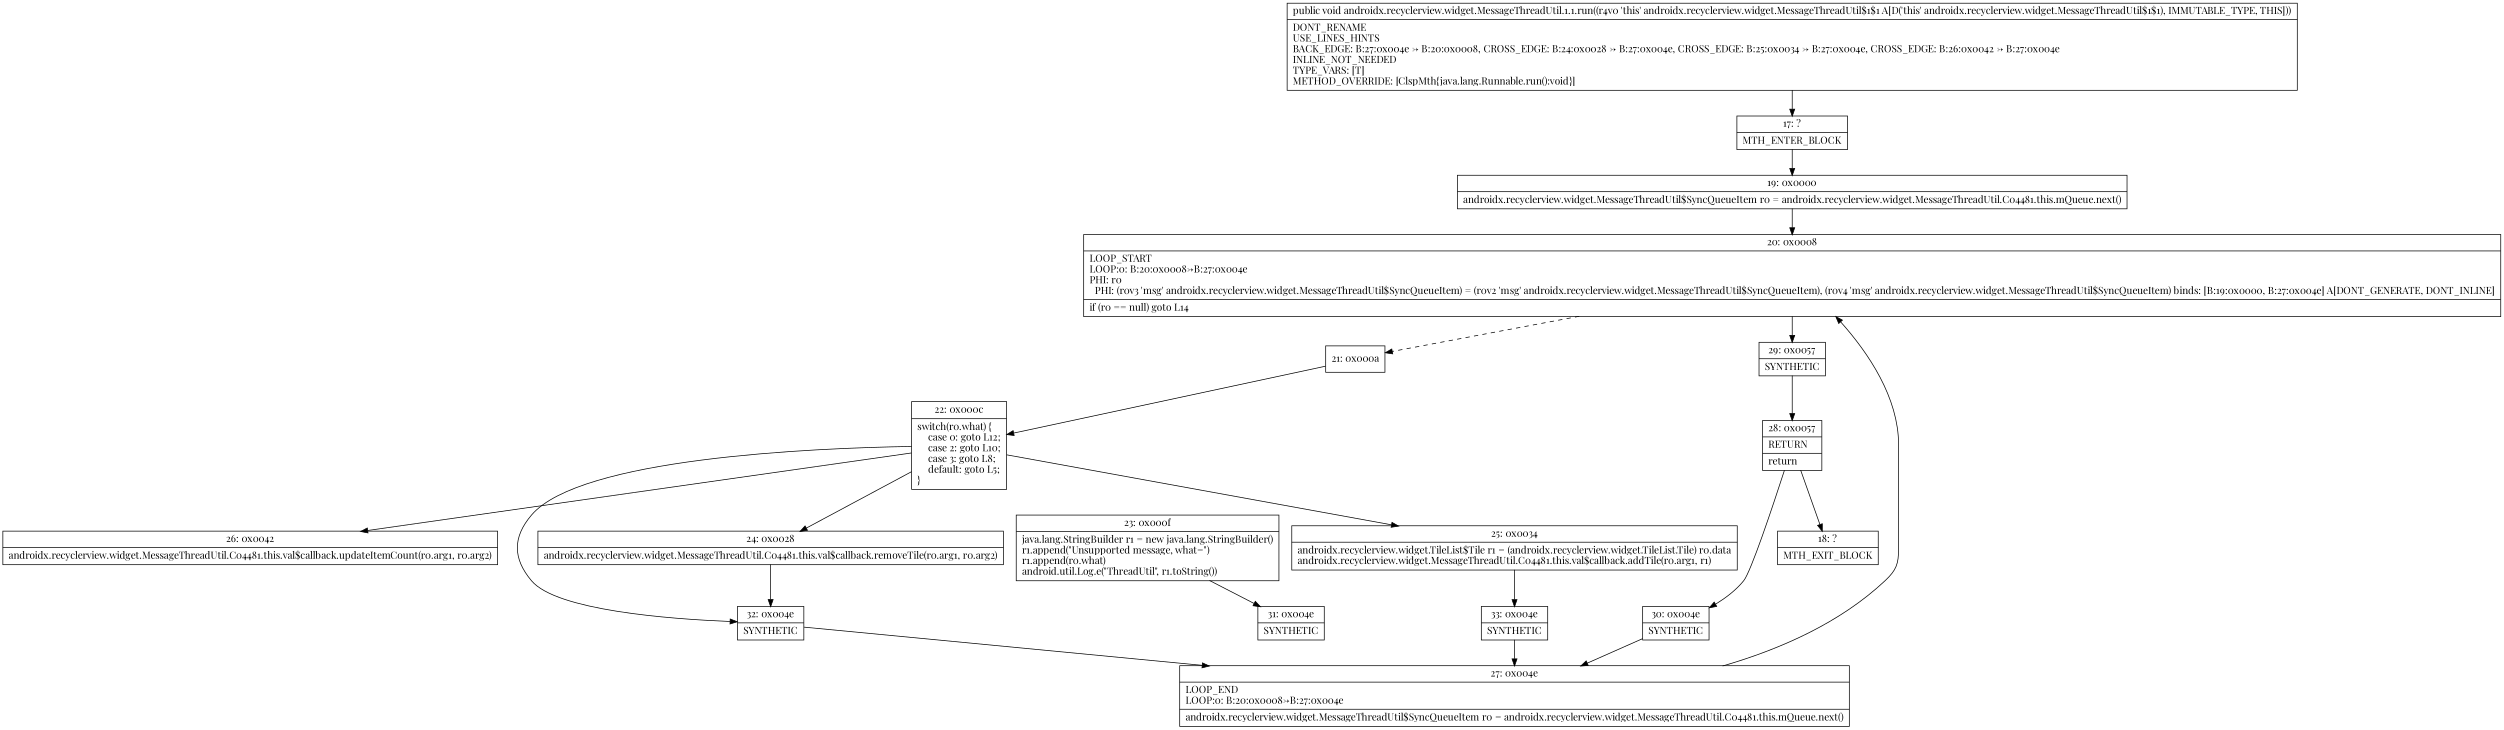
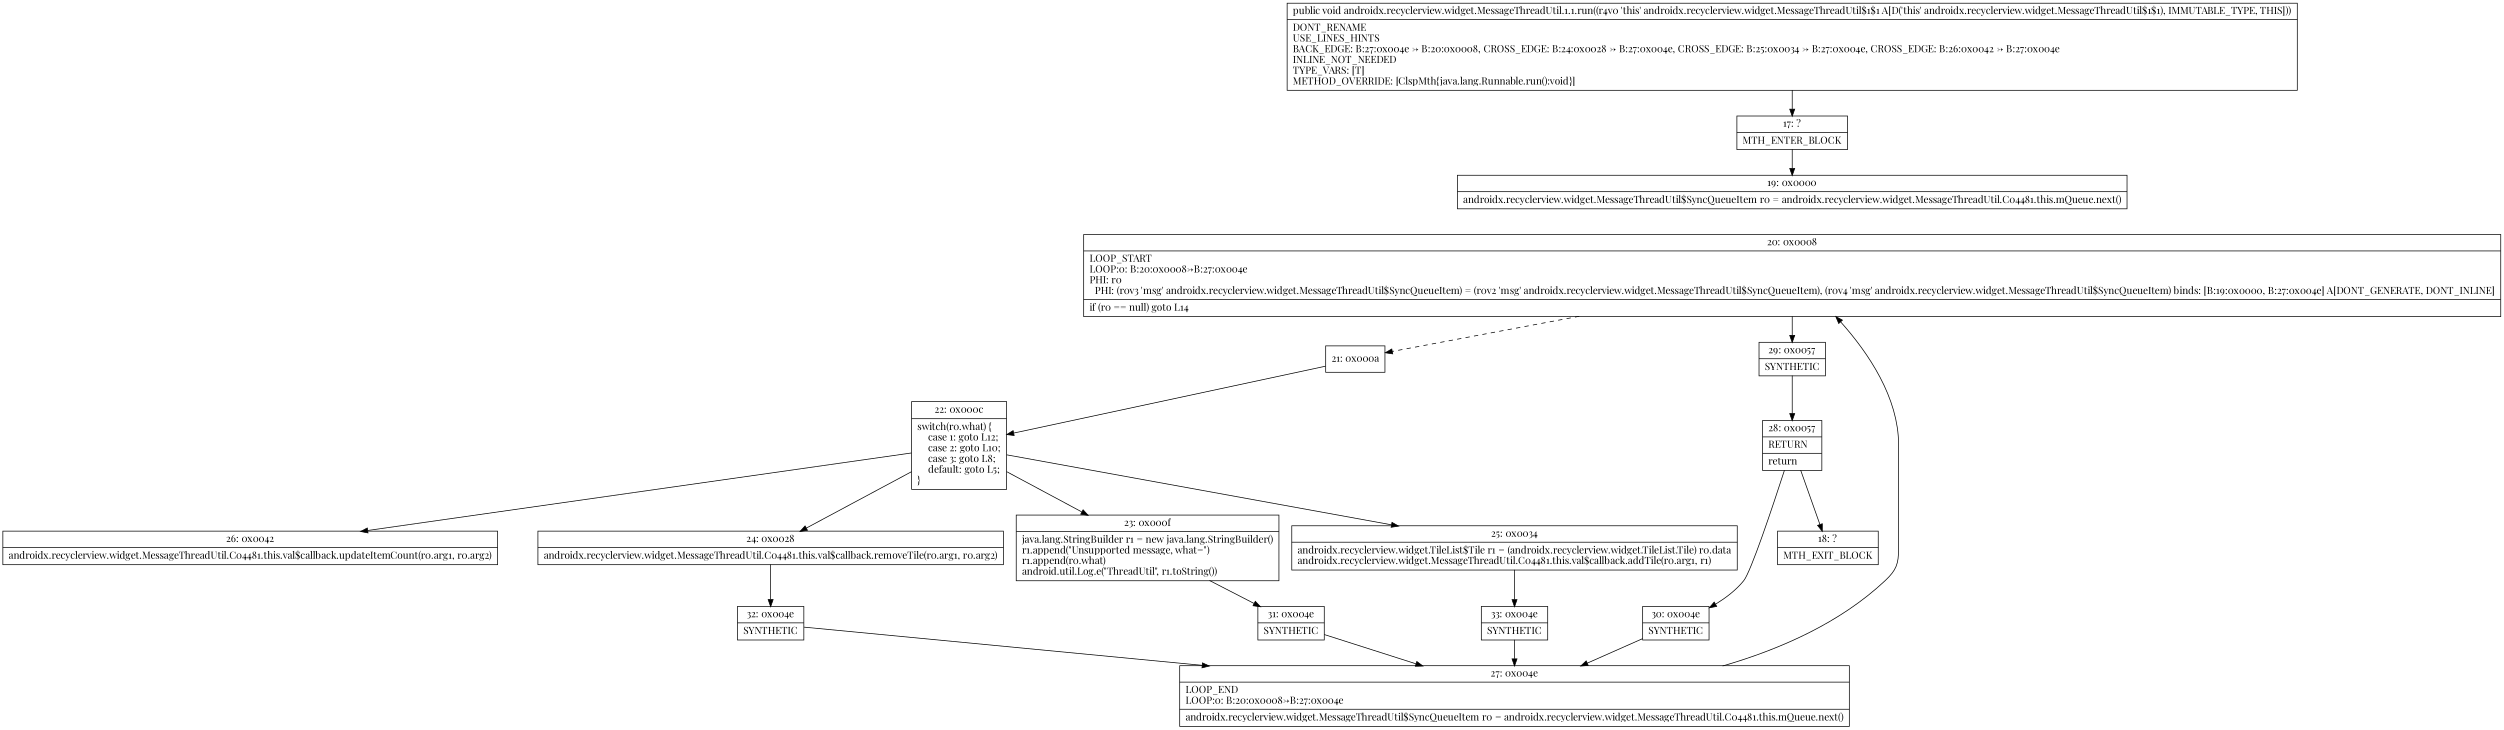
edge "19: 0x0000" -> "20: 0x0008": removed
node "22: 0x000c": text "case 0: goto L12;" -> "case 1: goto L12;"
edge "22: 0x000c" -> "32: 0x004e": now "22: 0x000c" -> "23: 0x000f"
edge "31: 0x004e" -> "27: 0x004e": added
